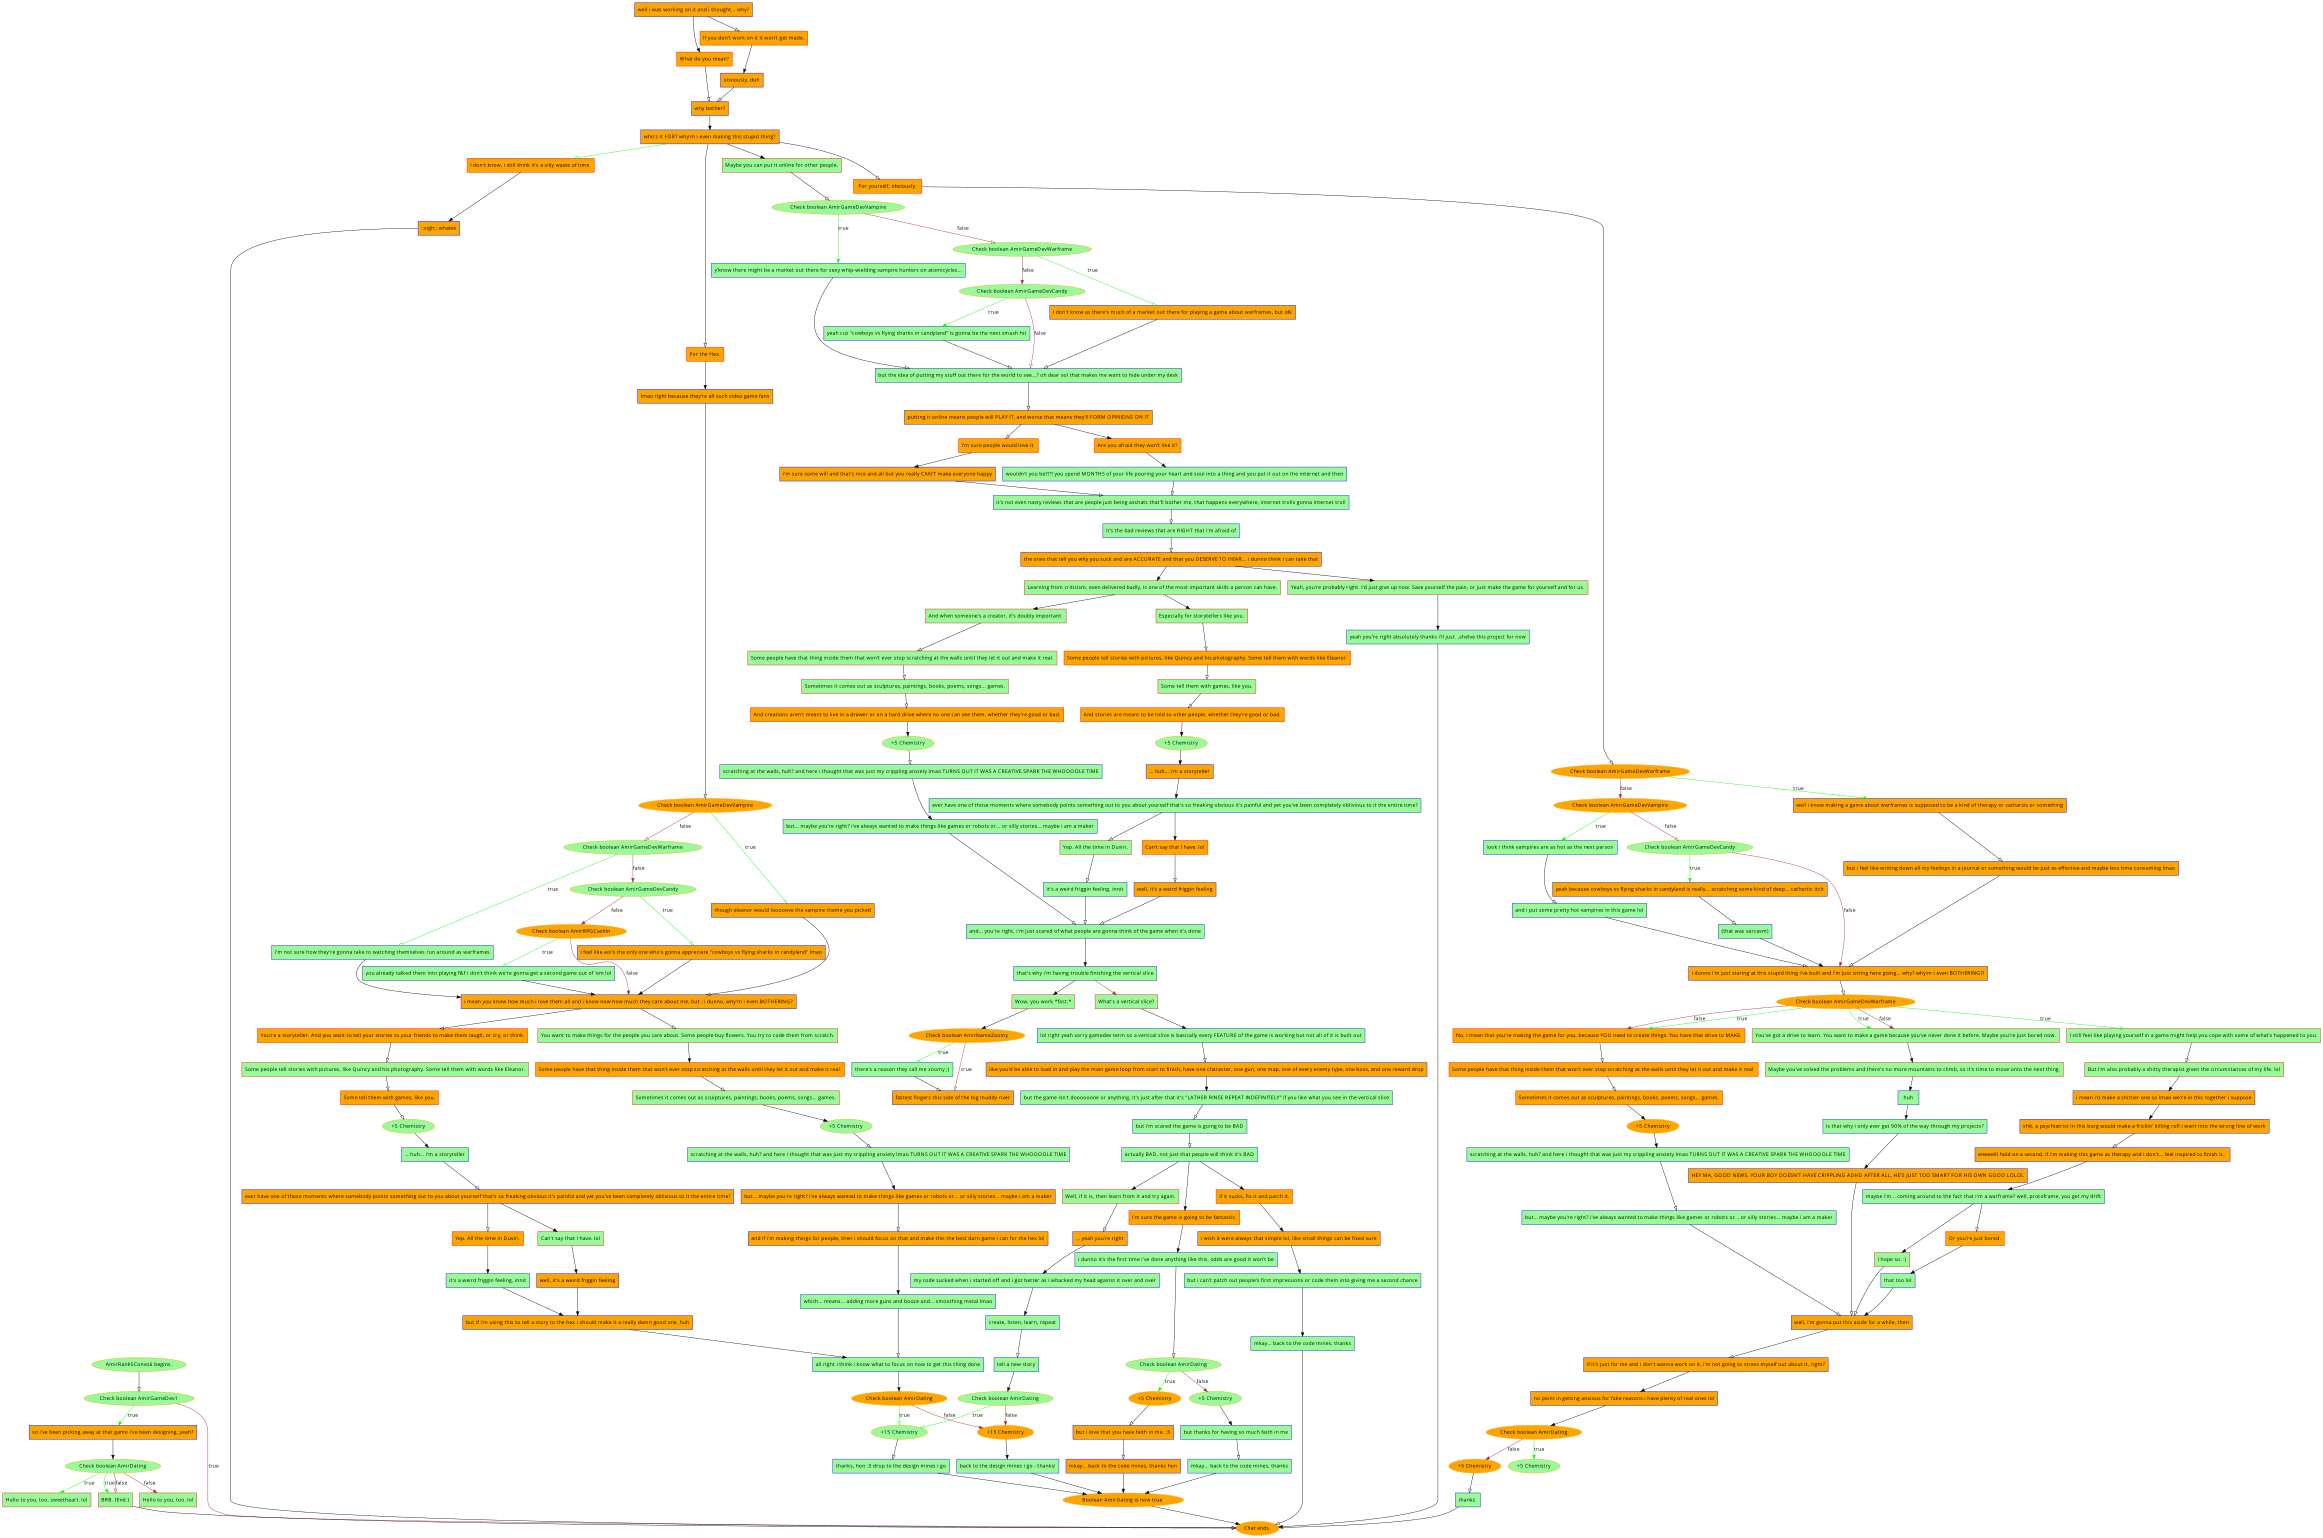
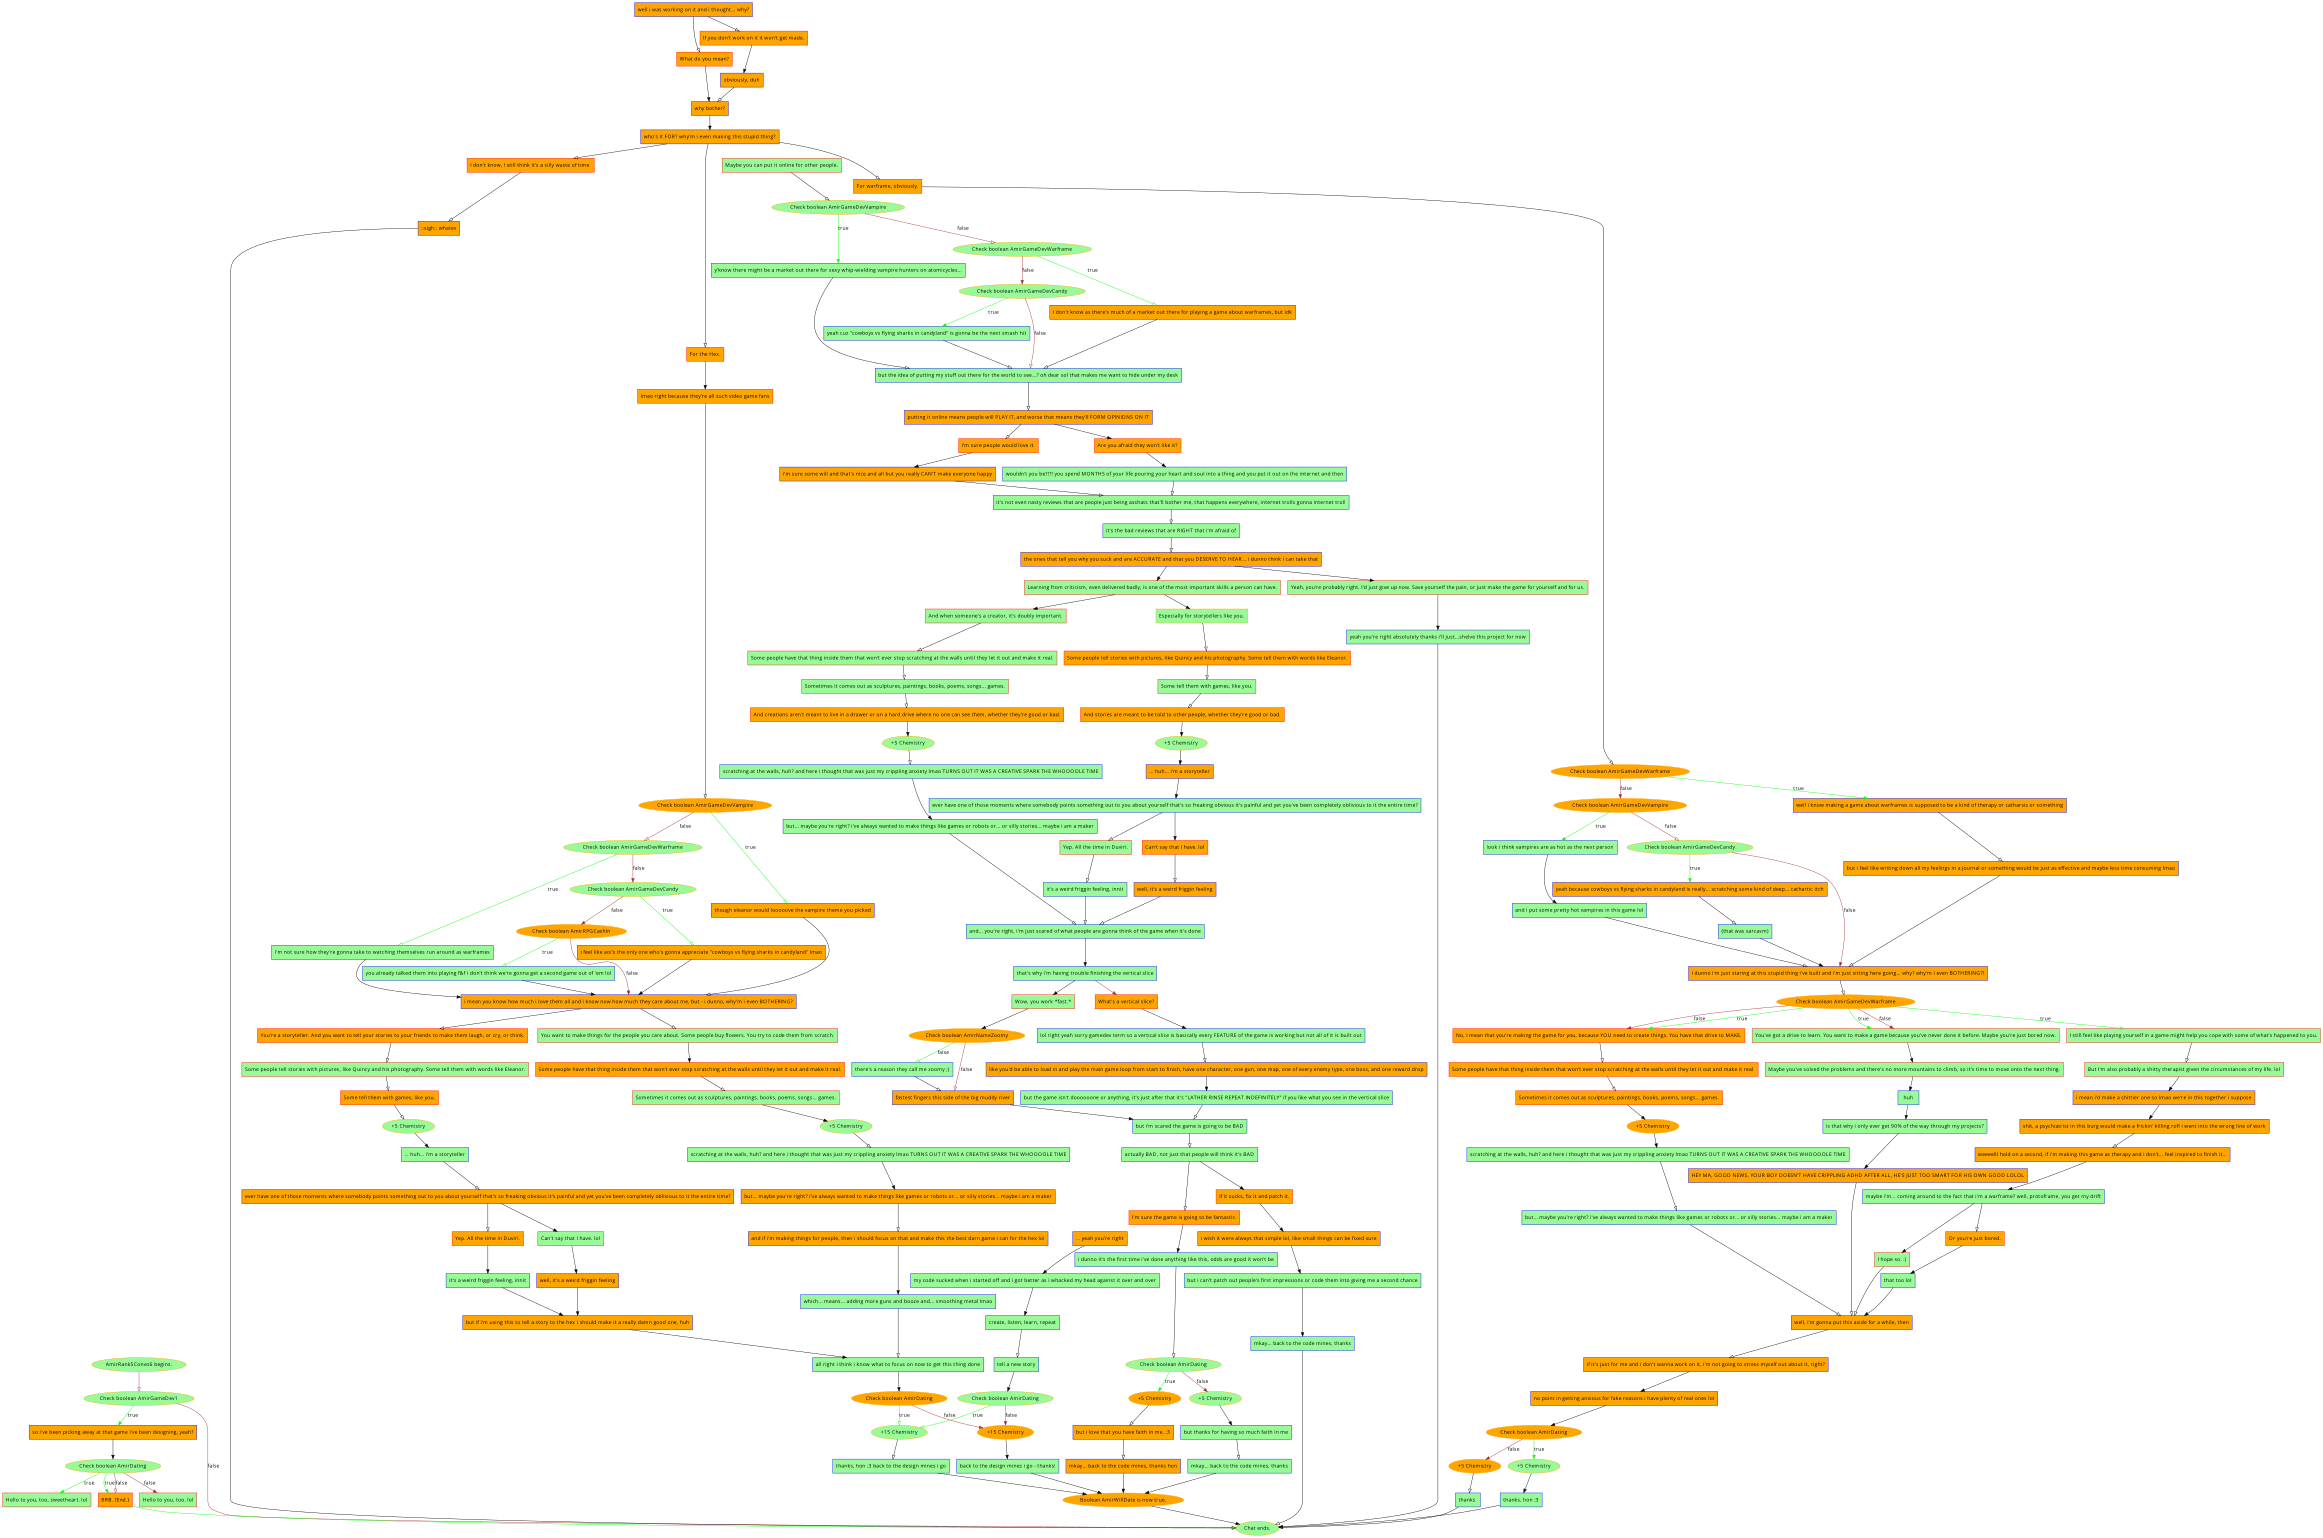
edge "well i was working on it and i thought... why?" -> "What do you mean?": arrowhead normal -> onormal
edge "What do you mean?" -> "why bother?": arrowhead onormal -> normal
edge "who's it FOR? why'm i even making this stupid thing?" -> "Maybe you can put it online for other people.": removed
edge "who's it FOR? why'm i even making this stupid thing?" -> "I don't know, I still think it's a silly waste of time.": color green -> black
node "For yourself, obviously.": label "For yourself, obviously." -> "For warframe, obviously."
edge "I don't know, I still think it's a silly waste of time." -> "::sigh:: whatev": arrowhead normal -> onormal
node "lmao right because they're all such video game fans": color blue -> red
node "Especially for storytellers like you.": color red -> orange
edge "look i think vampires are as hot as the next person" -> "and i put some pretty hot vampires in this game lol": arrowhead onormal -> normal
node "What's a vertical slice?": fillcolor palegreen -> orange
edge "Check boolean AmirNameZoomy" -> "there's a reason they call me zoomy ;)": label "true" -> "false"
edge "Check boolean AmirNameZoomy" -> "fastest fingers this side of the big muddy river": label "true" -> "false"
edge "fastest fingers this side of the big muddy river" -> "but i'm scared the game is going to be BAD": added
edge "actually BAD, not just that people will think it's BAD" -> "I'm sure the game is going to be fantastic.": arrowhead normal -> onormal
node "Well, if it is, then learn from it and try again.": removed
edge "AmirRank5Convo6 begins." -> "Check boolean AmirGameDev1": color black -> brown
edge "Check boolean AmirGameDev1" -> "Chat ends.": label "true" -> "false"
node "thanks, hon :3 drop to the design mines i go": label "thanks, hon :3 drop to the design mines i go" -> "thanks, hon :3 back to the design mines i go"
node "BRB. [End.]": fillcolor palegreen -> orange
node "Boolean AmirDating is now true.": label "Boolean AmirDating is now true." -> "Boolean AmirWillDate is now true."
node "thanks, hon :3": added
edge "BRB. [End.]" -> "Chat ends.": color black -> green
node "Chat ends.": fillcolor orange -> palegreen
